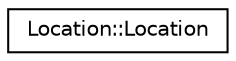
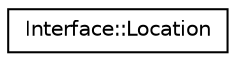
node "Location::Location": label "Location::Location" -> "Interface::Location"
